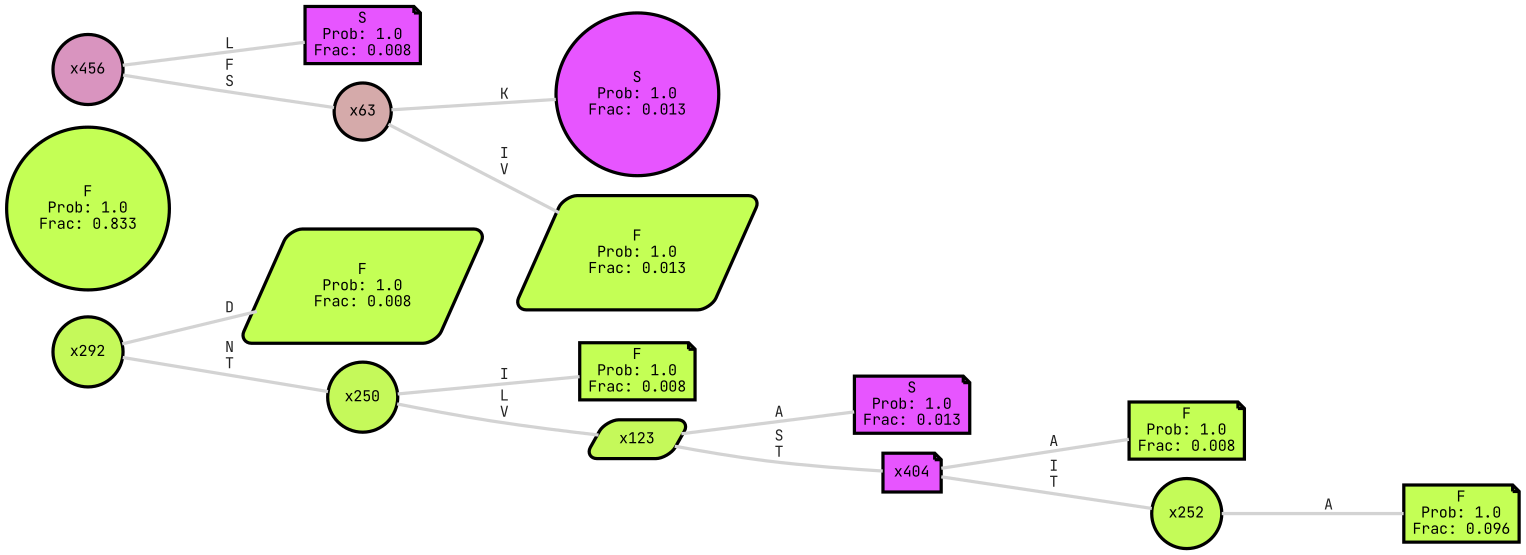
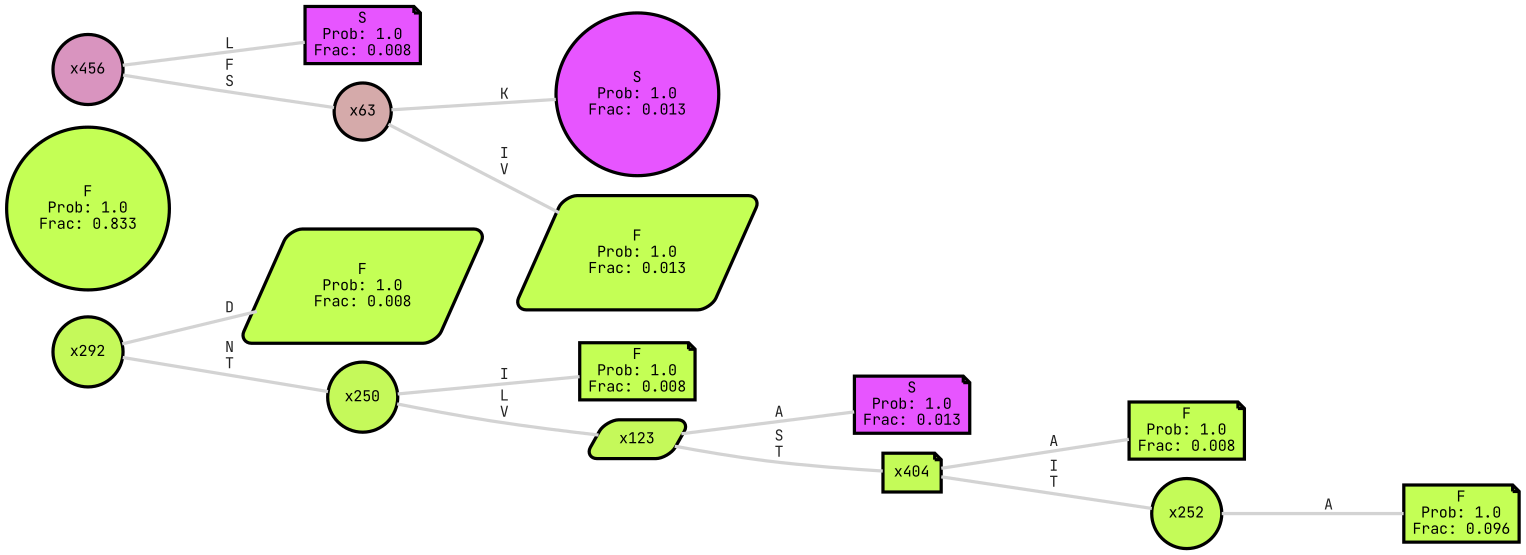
node "x404": fillcolor #e755ff -> #c4fb58
